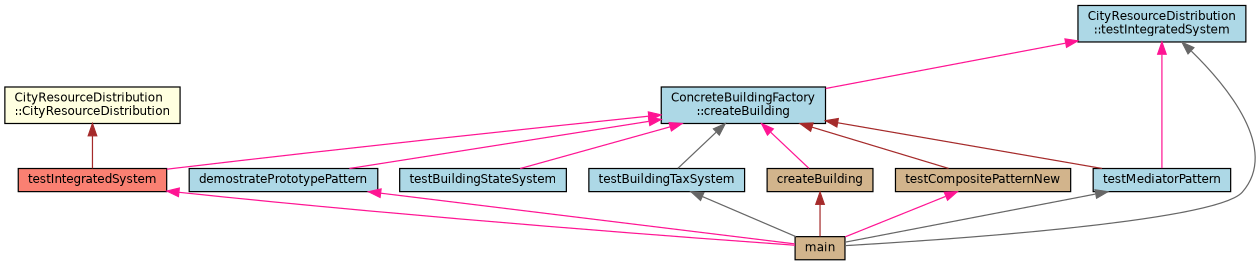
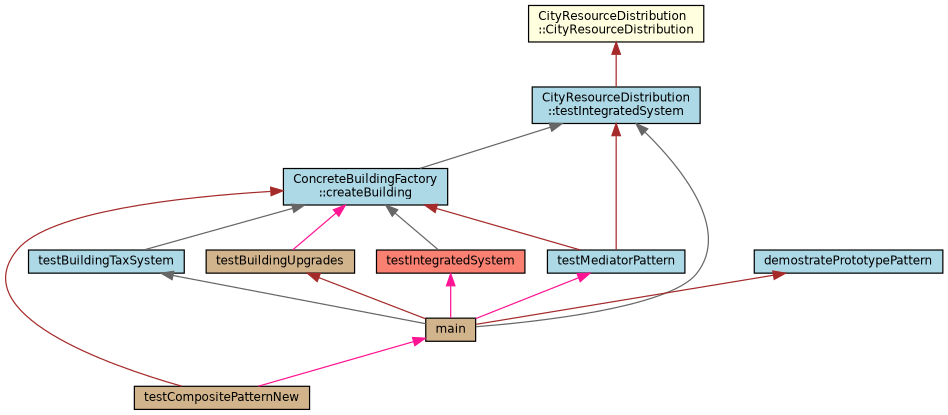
edge "ConcreteBuildingFactory ::createBuilding" -> "CityResourceDistribution ::testIntegratedSystem": color deeppink -> gray40
edge "testMediatorPattern" -> "CityResourceDistribution ::testIntegratedSystem": color deeppink -> brown
edge "testIntegratedSystem" -> "ConcreteBuildingFactory ::createBuilding": color deeppink -> gray40
edge "demostratePrototypePattern" -> "ConcreteBuildingFactory ::createBuilding": removed
edge "testIntegratedSystem" -> "CityResourceDistribution ::CityResourceDistribution": now "CityResourceDistribution ::testIntegratedSystem" -> "CityResourceDistribution ::CityResourceDistribution"
node "testBuildingStateSystem": removed
node "createBuilding": label "createBuilding" -> "testBuildingUpgrades"
edge "main" -> "testCompositePatternNew": reversed
edge "main" -> "testMediatorPattern": color gray40 -> deeppink
edge "main" -> "demostratePrototypePattern": color deeppink -> brown
